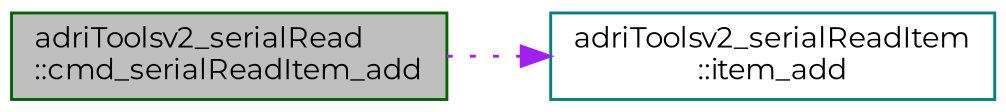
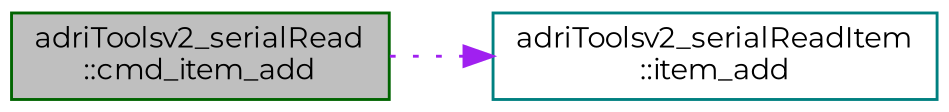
node "adriToolsv2_serialRead ::cmd_serialReadItem_add": label "adriToolsv2_serialRead ::cmd_serialReadItem_add" -> "adriToolsv2_serialRead ::cmd_item_add"
